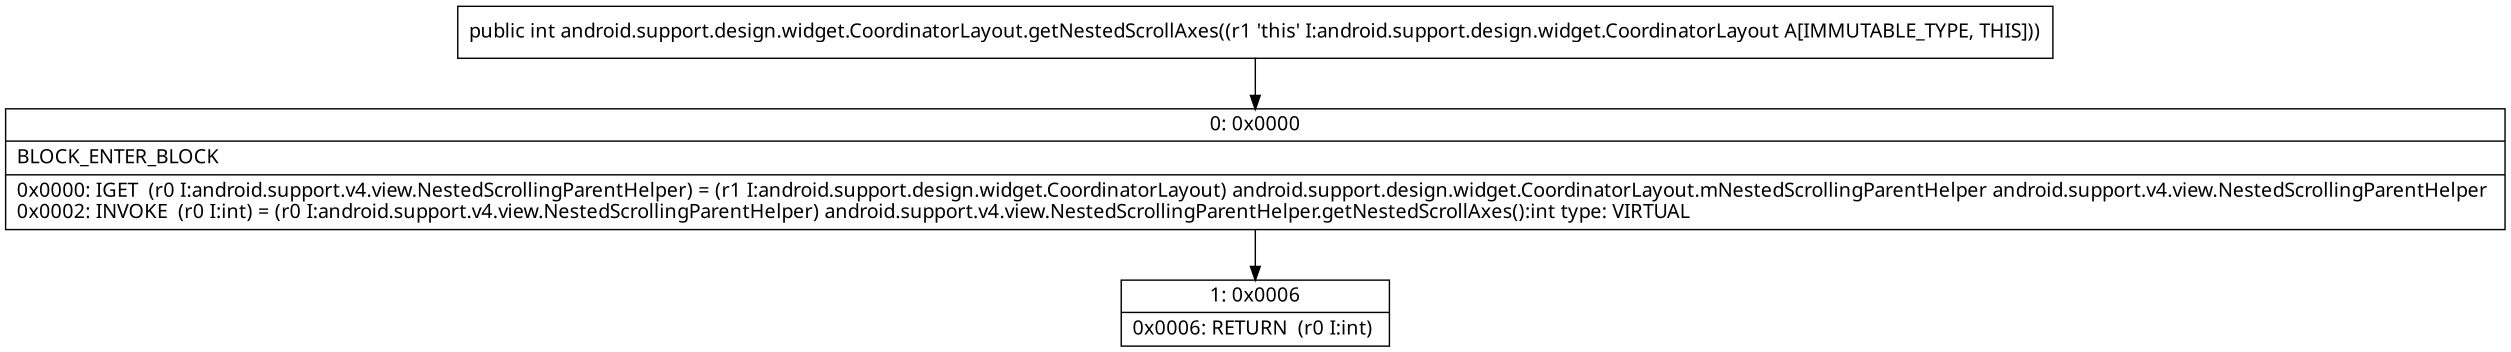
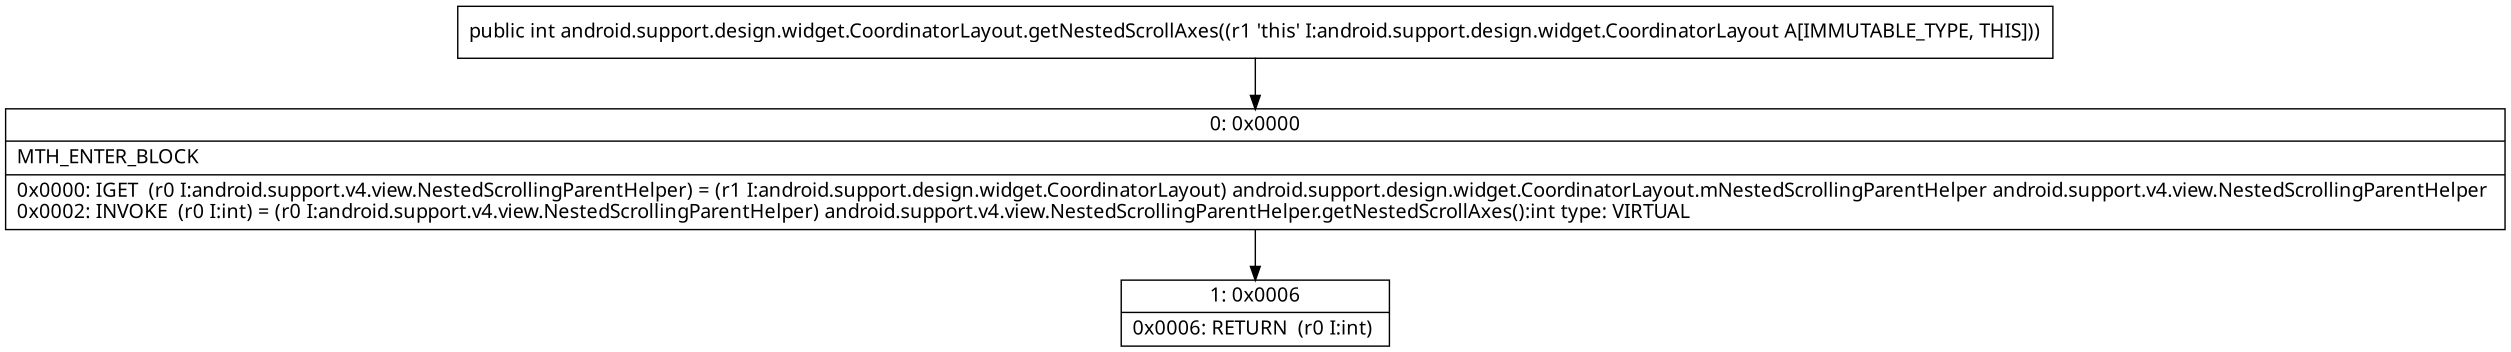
node "0: 0x0000": text "BLOCK_ENTER_BLOCK" -> "MTH_ENTER_BLOCK"
